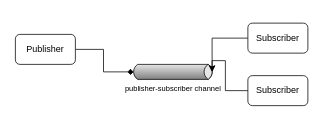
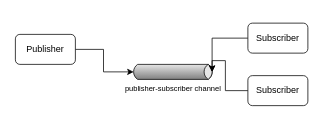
edge "Publisher" -> "publisher-subscriber channel": arrowhead diamond -> classic
